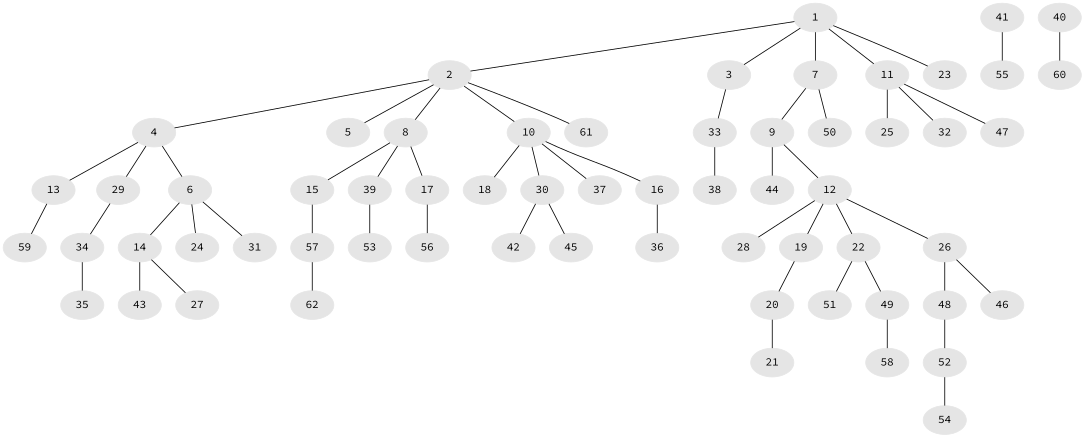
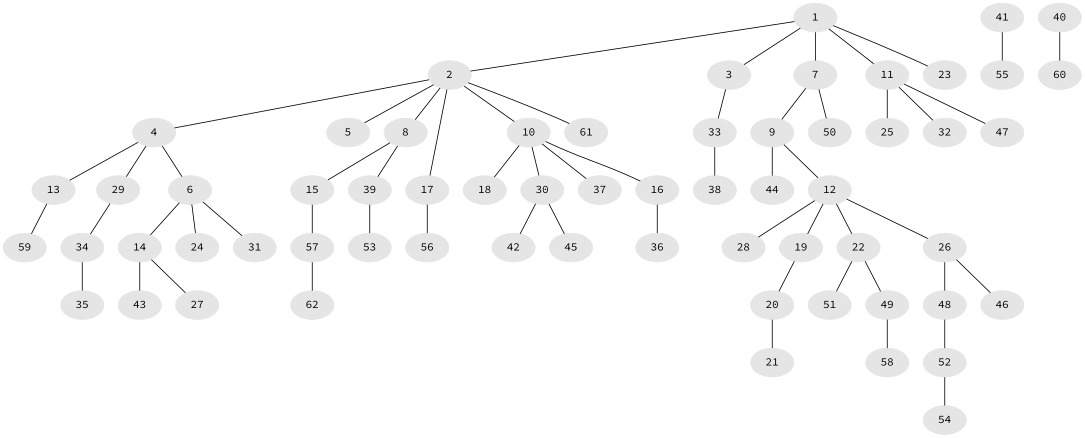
edge "8" -- "17": now "2" -- "17"
